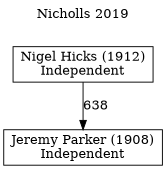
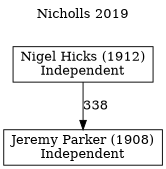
edge "Nigel Hicks (1912) Independent" -> "Jeremy Parker (1908) Independent": label "638" -> "338"
